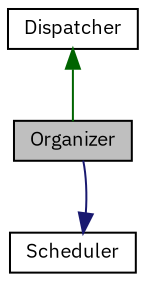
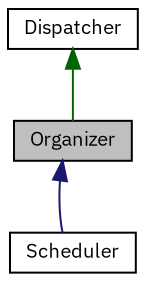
edge "Organizer" -> "Scheduler": reversed
